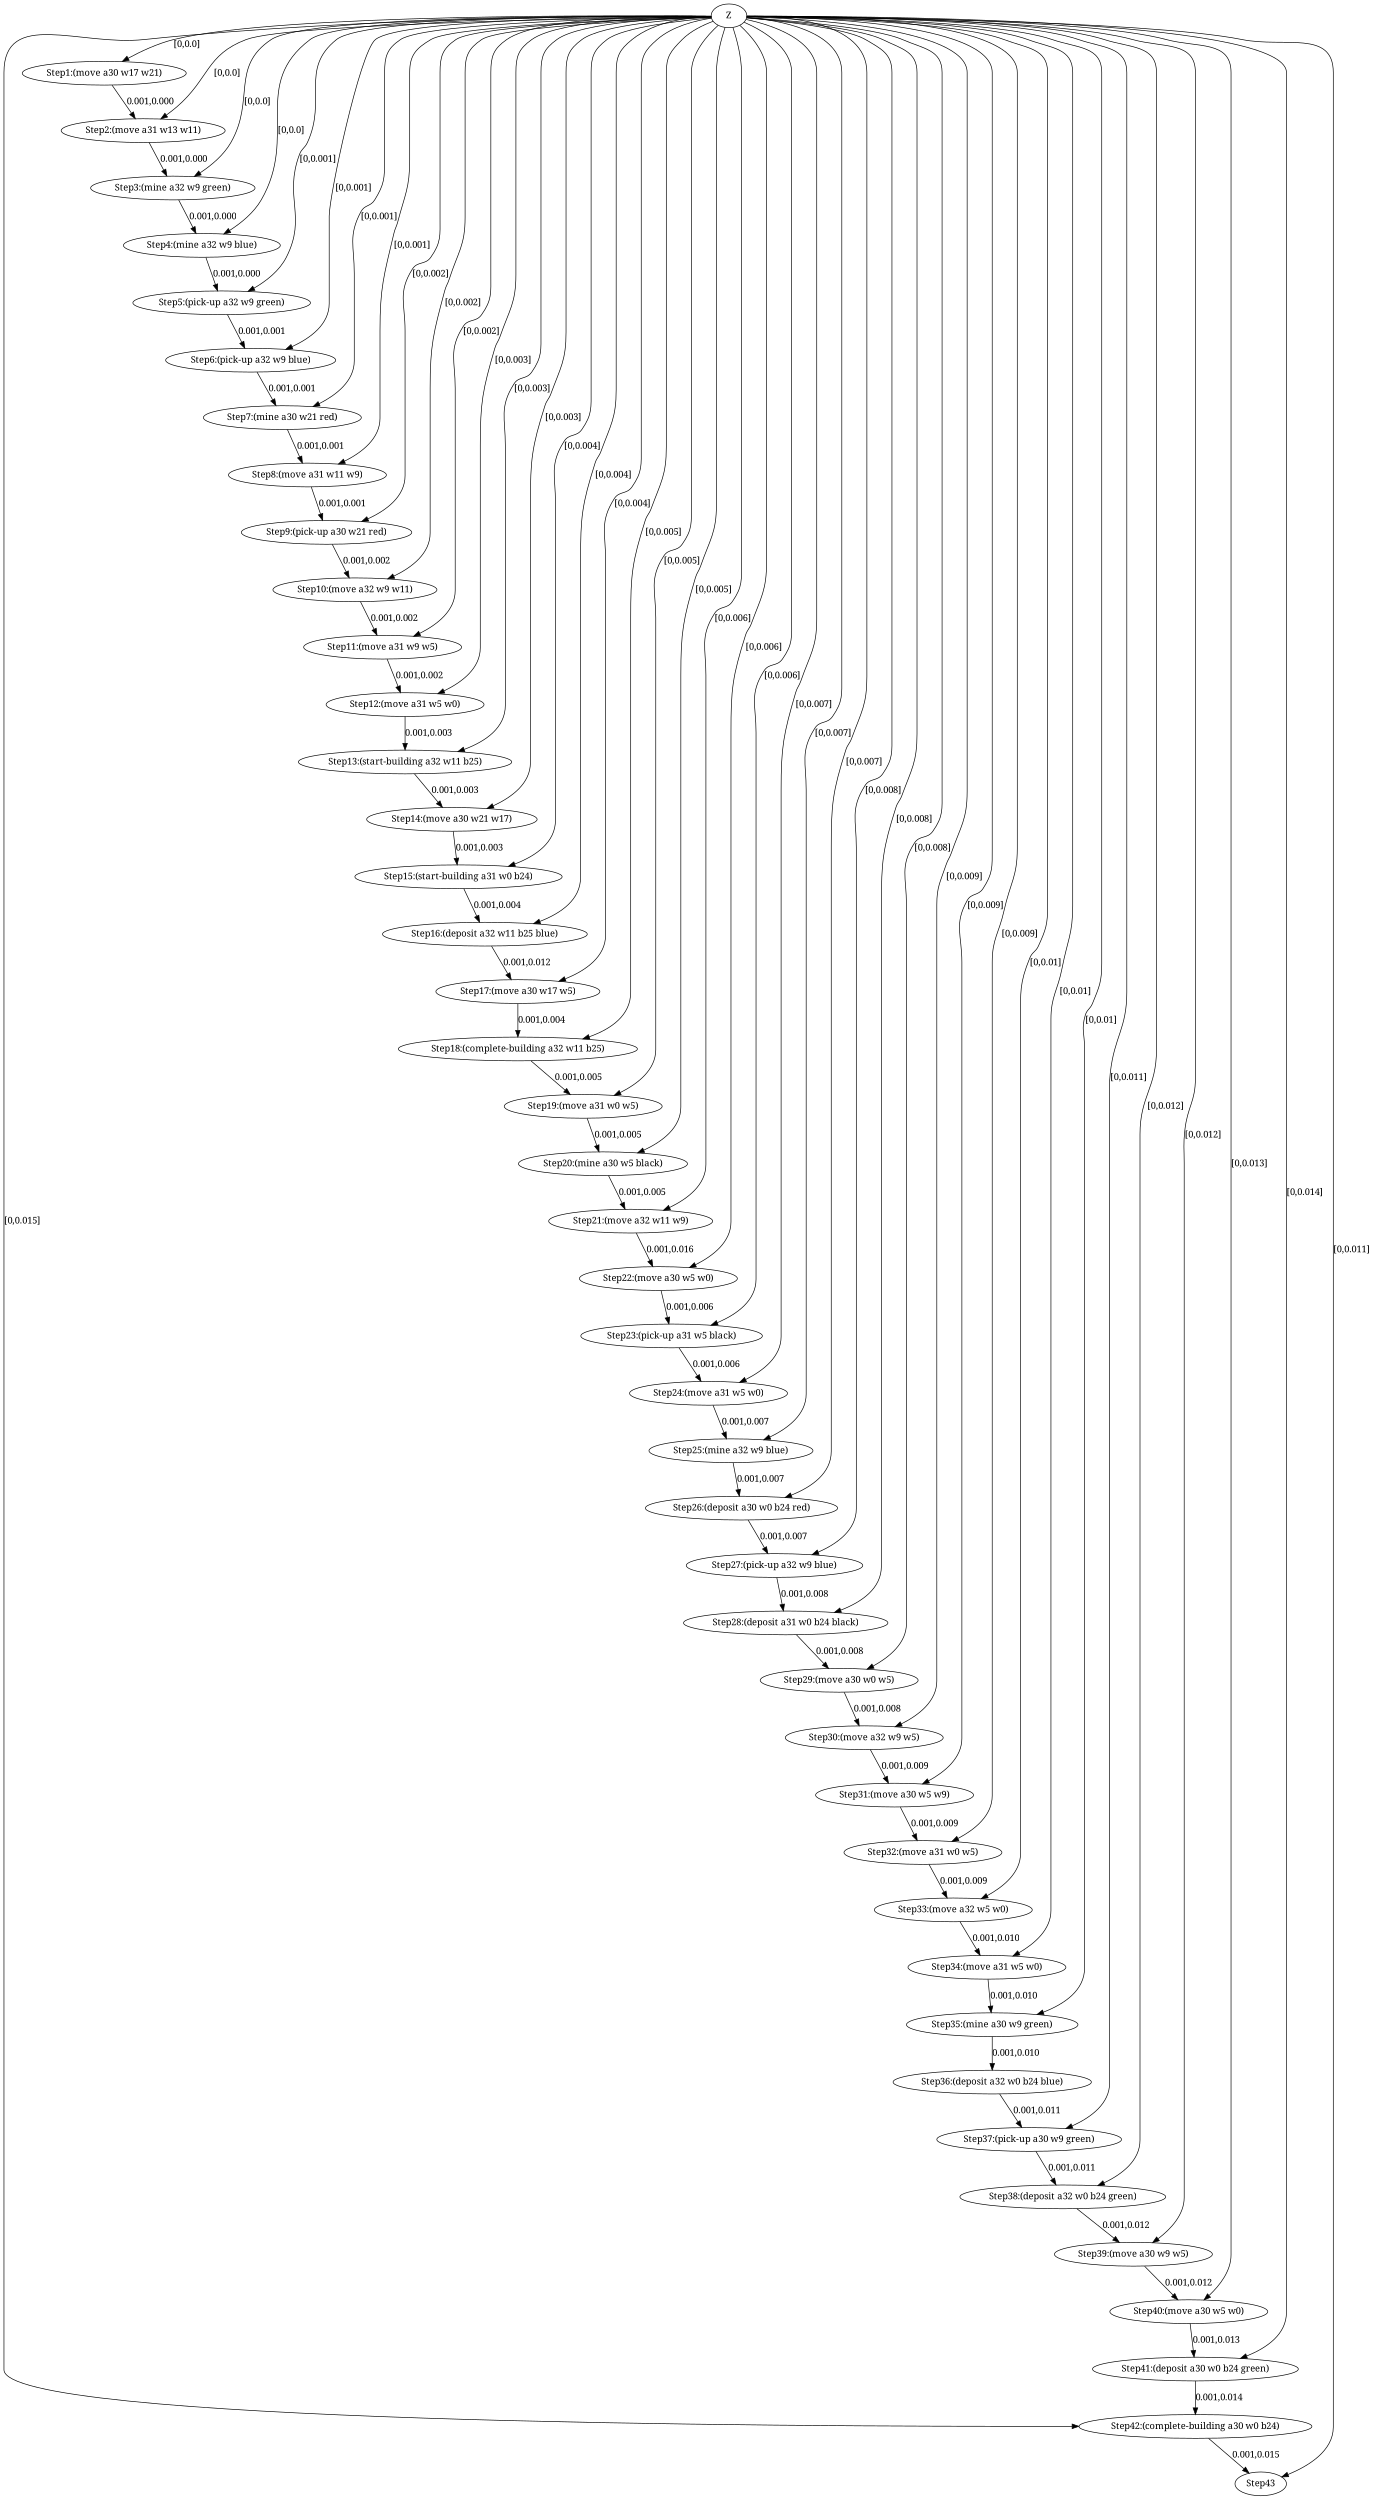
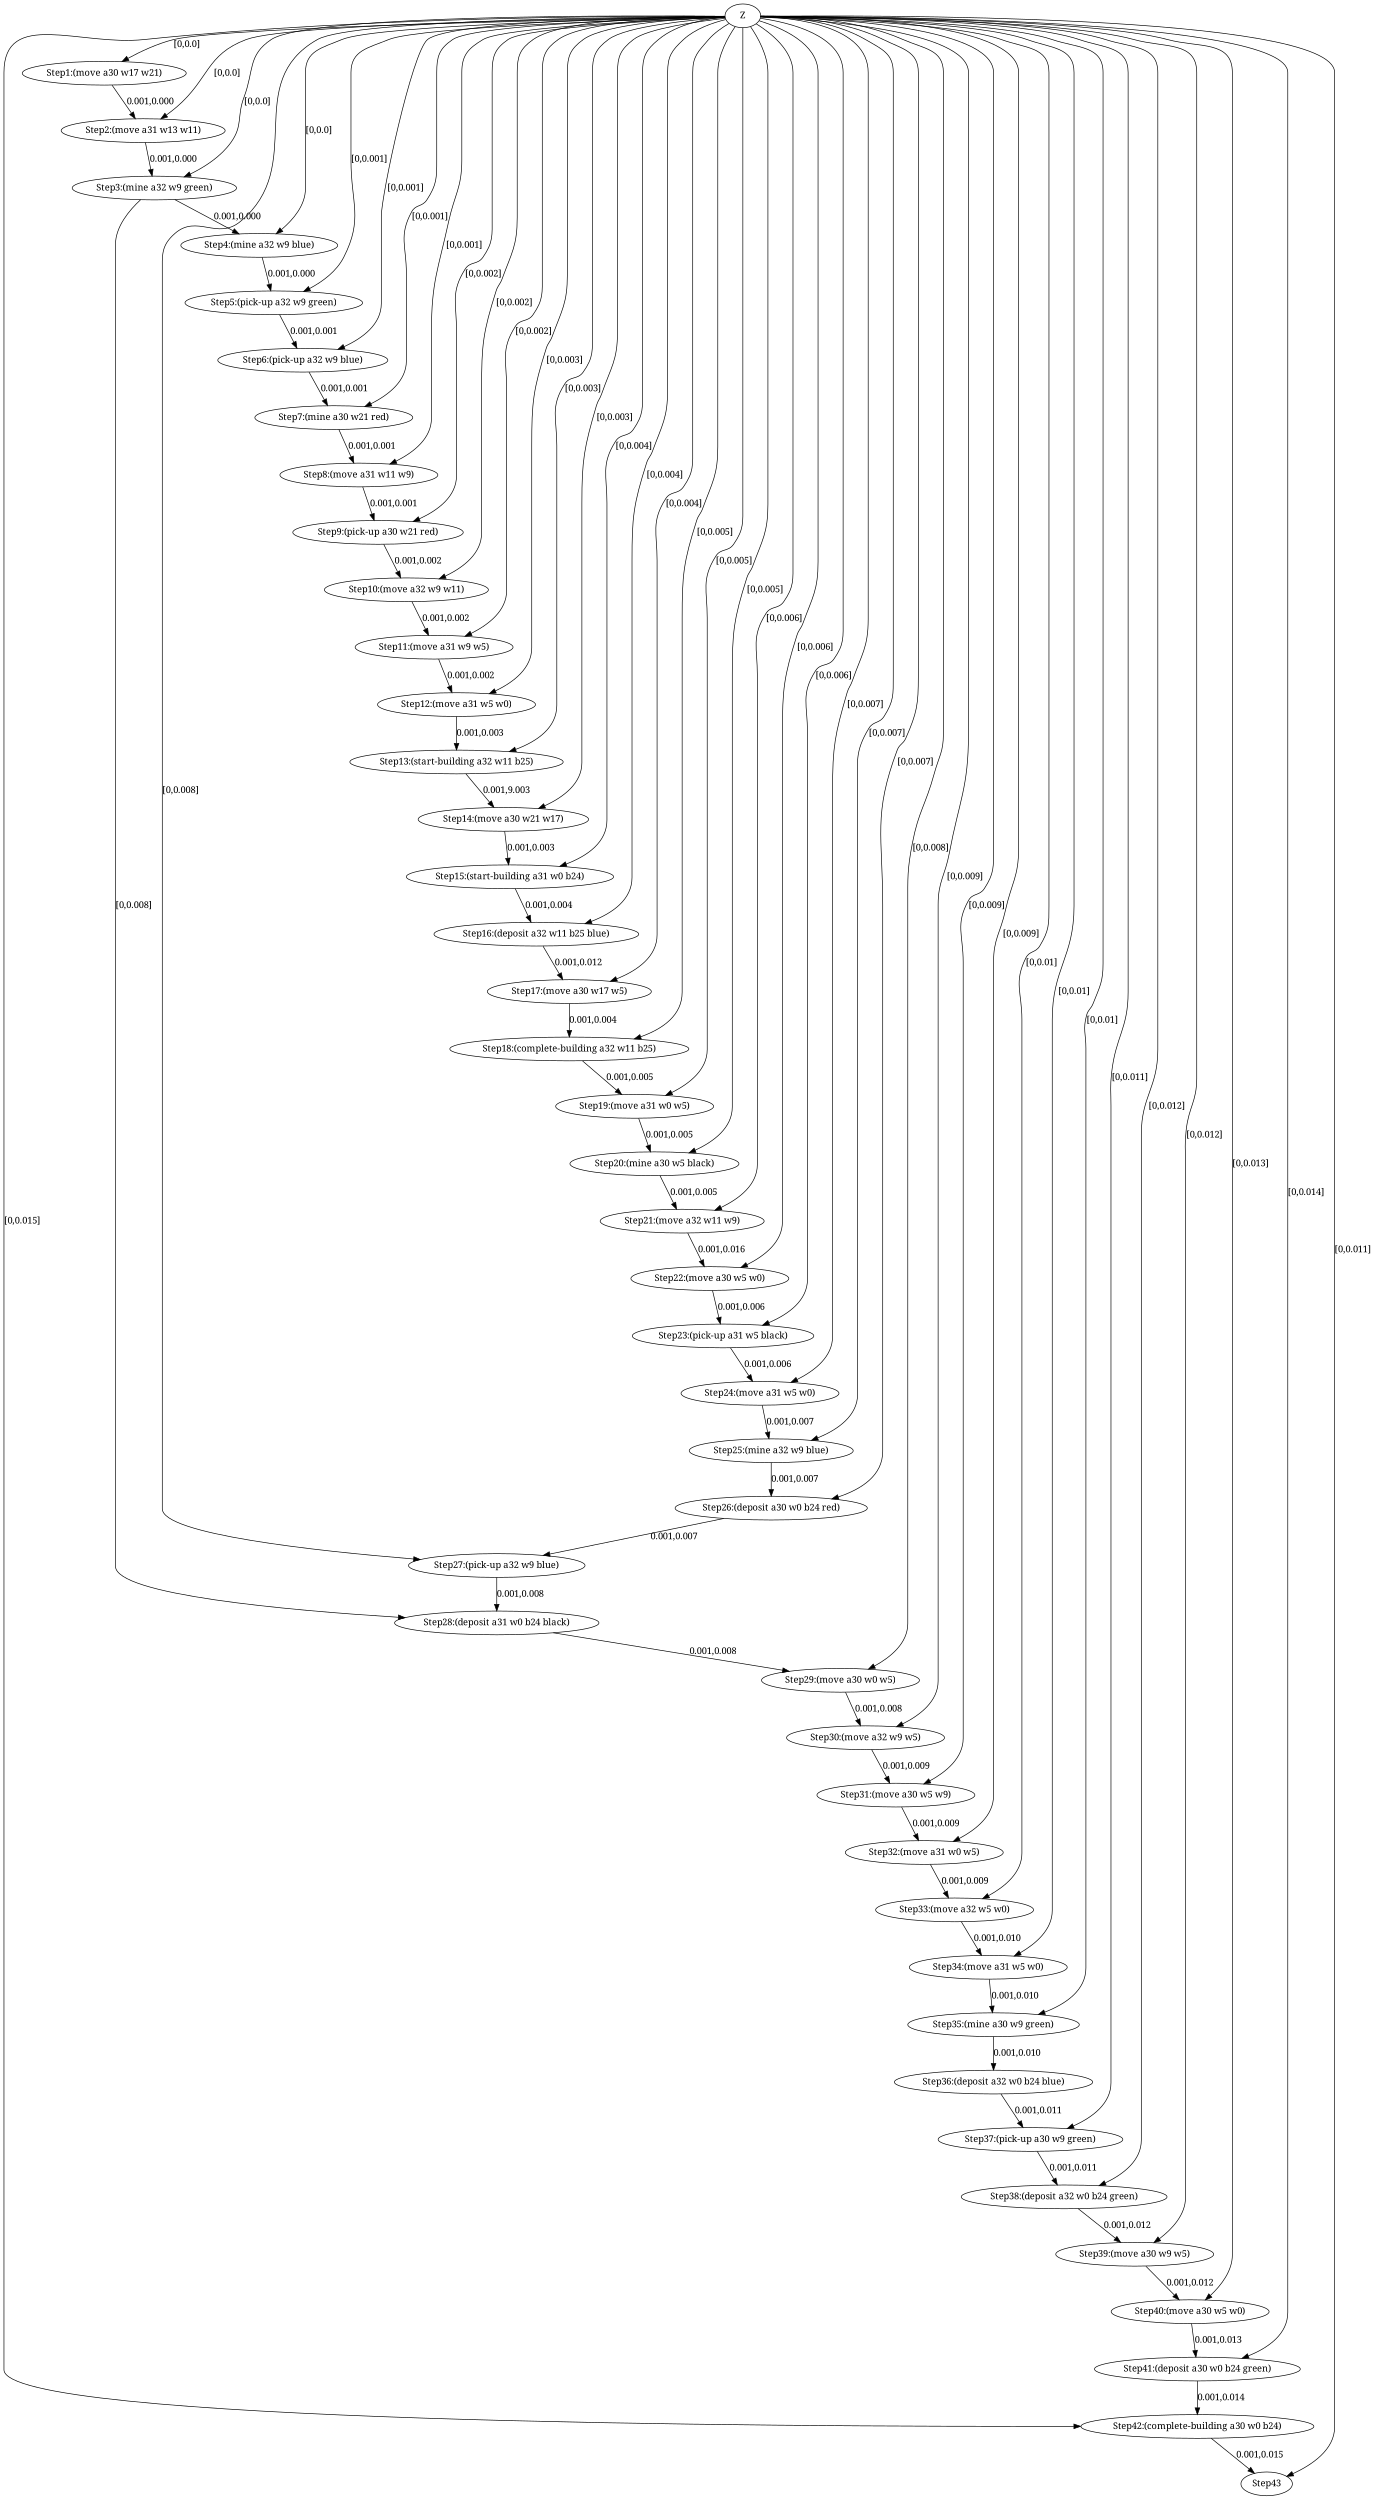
edge "Z" -> "Step28:(deposit a31 w0 b24 black)": now "Step3:(mine a32 w9 green)" -> "Step28:(deposit a31 w0 b24 black)"
edge "Step13:(start-building a32 w11 b25)" -> "Step14:(move a30 w21 w17)": label "0.001,0.003" -> "0.001,9.003"
